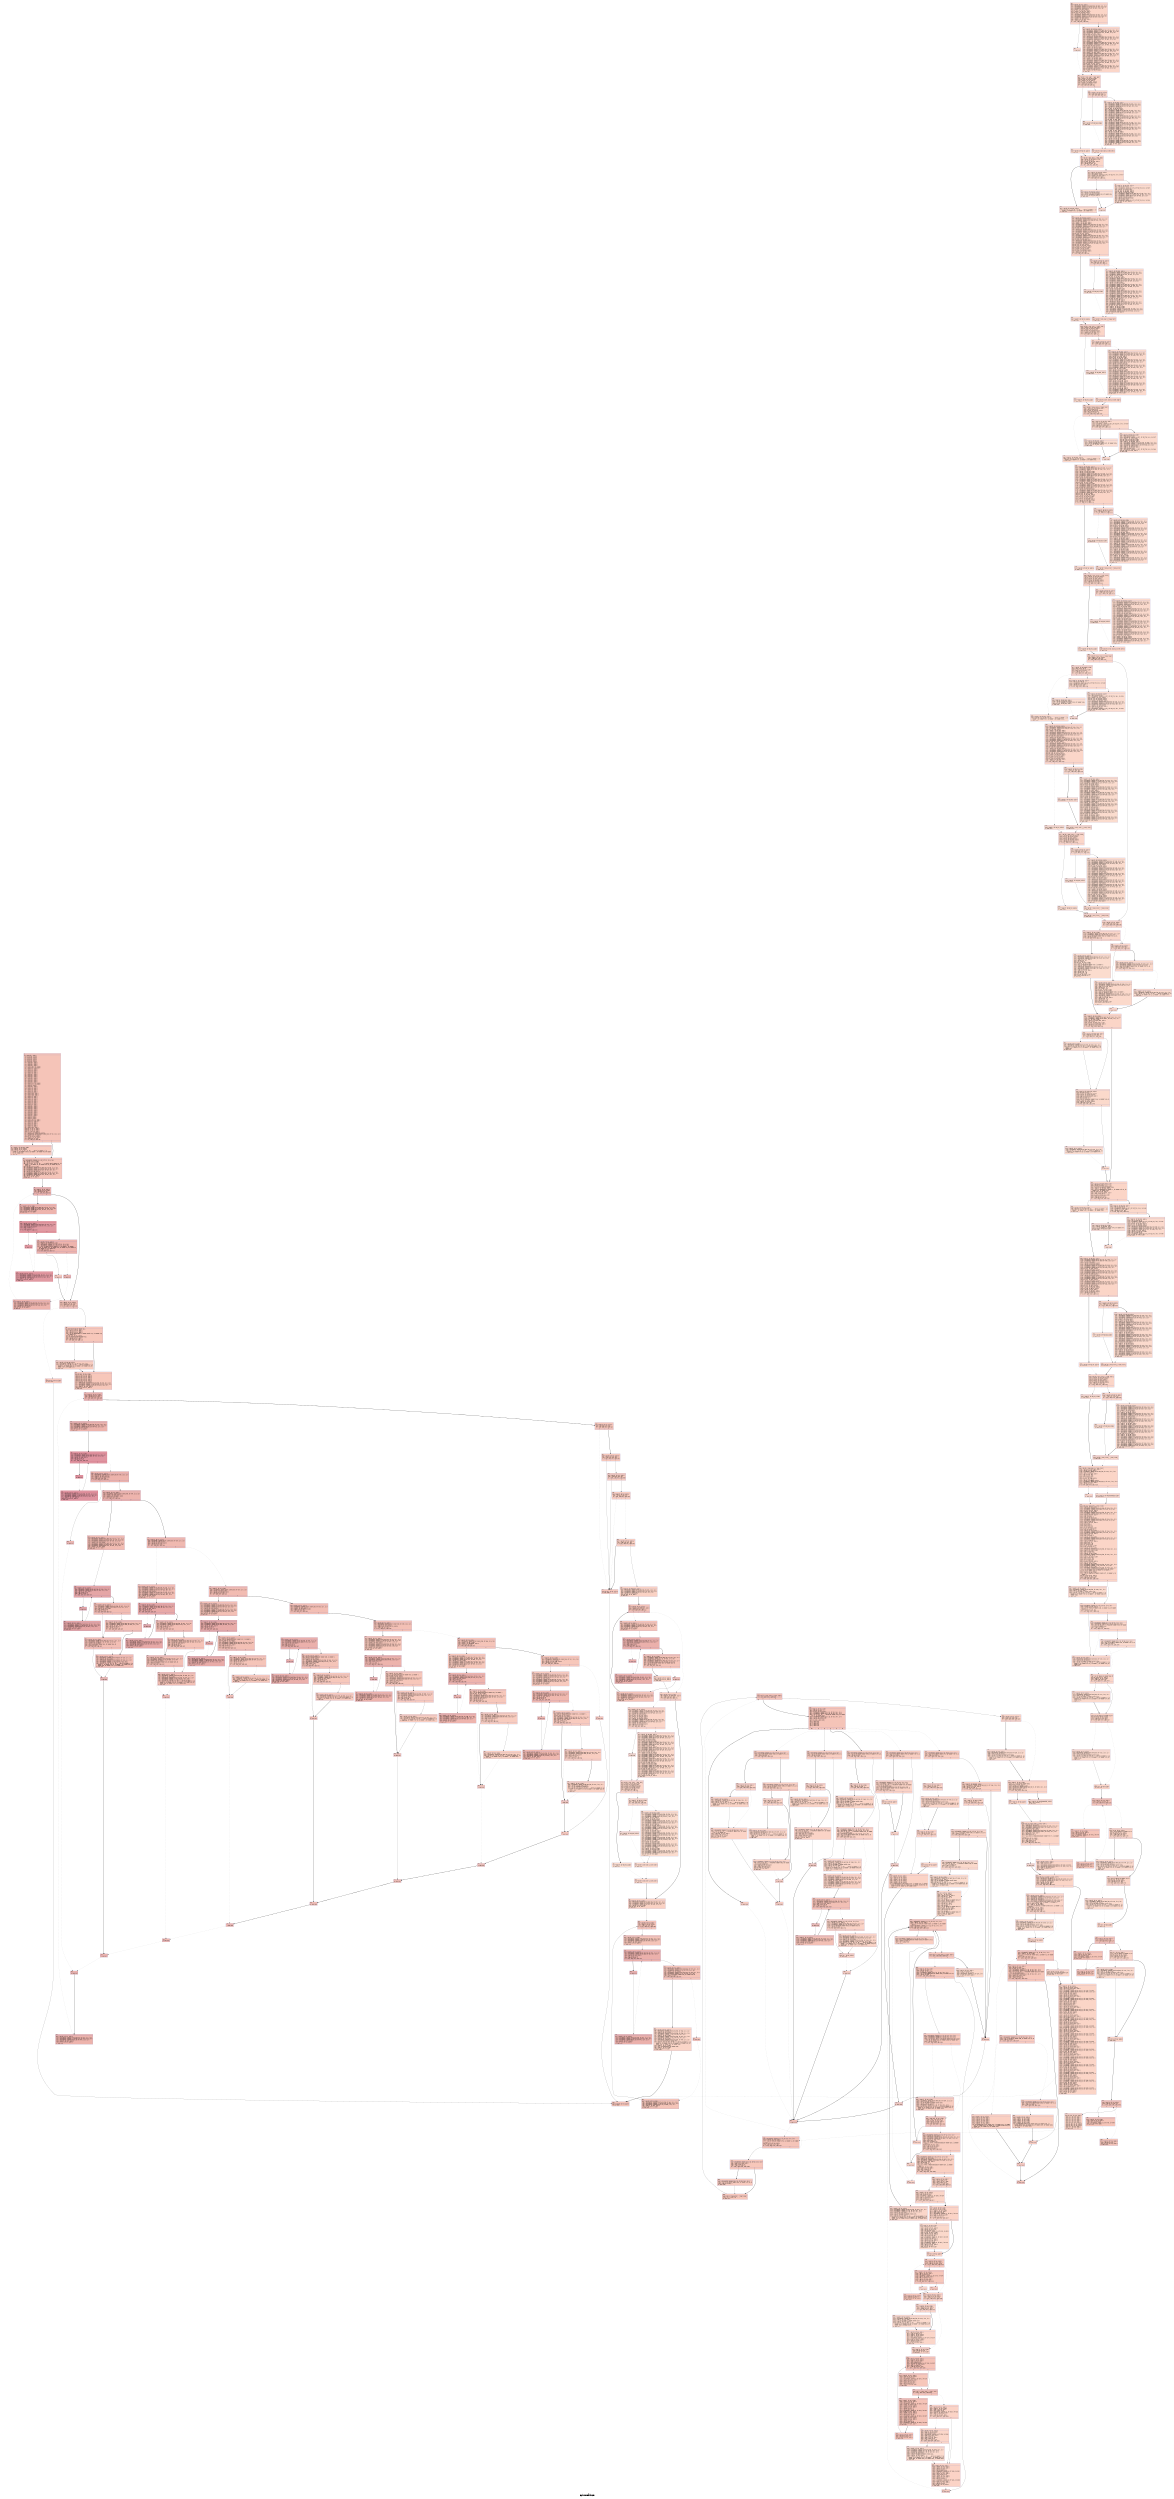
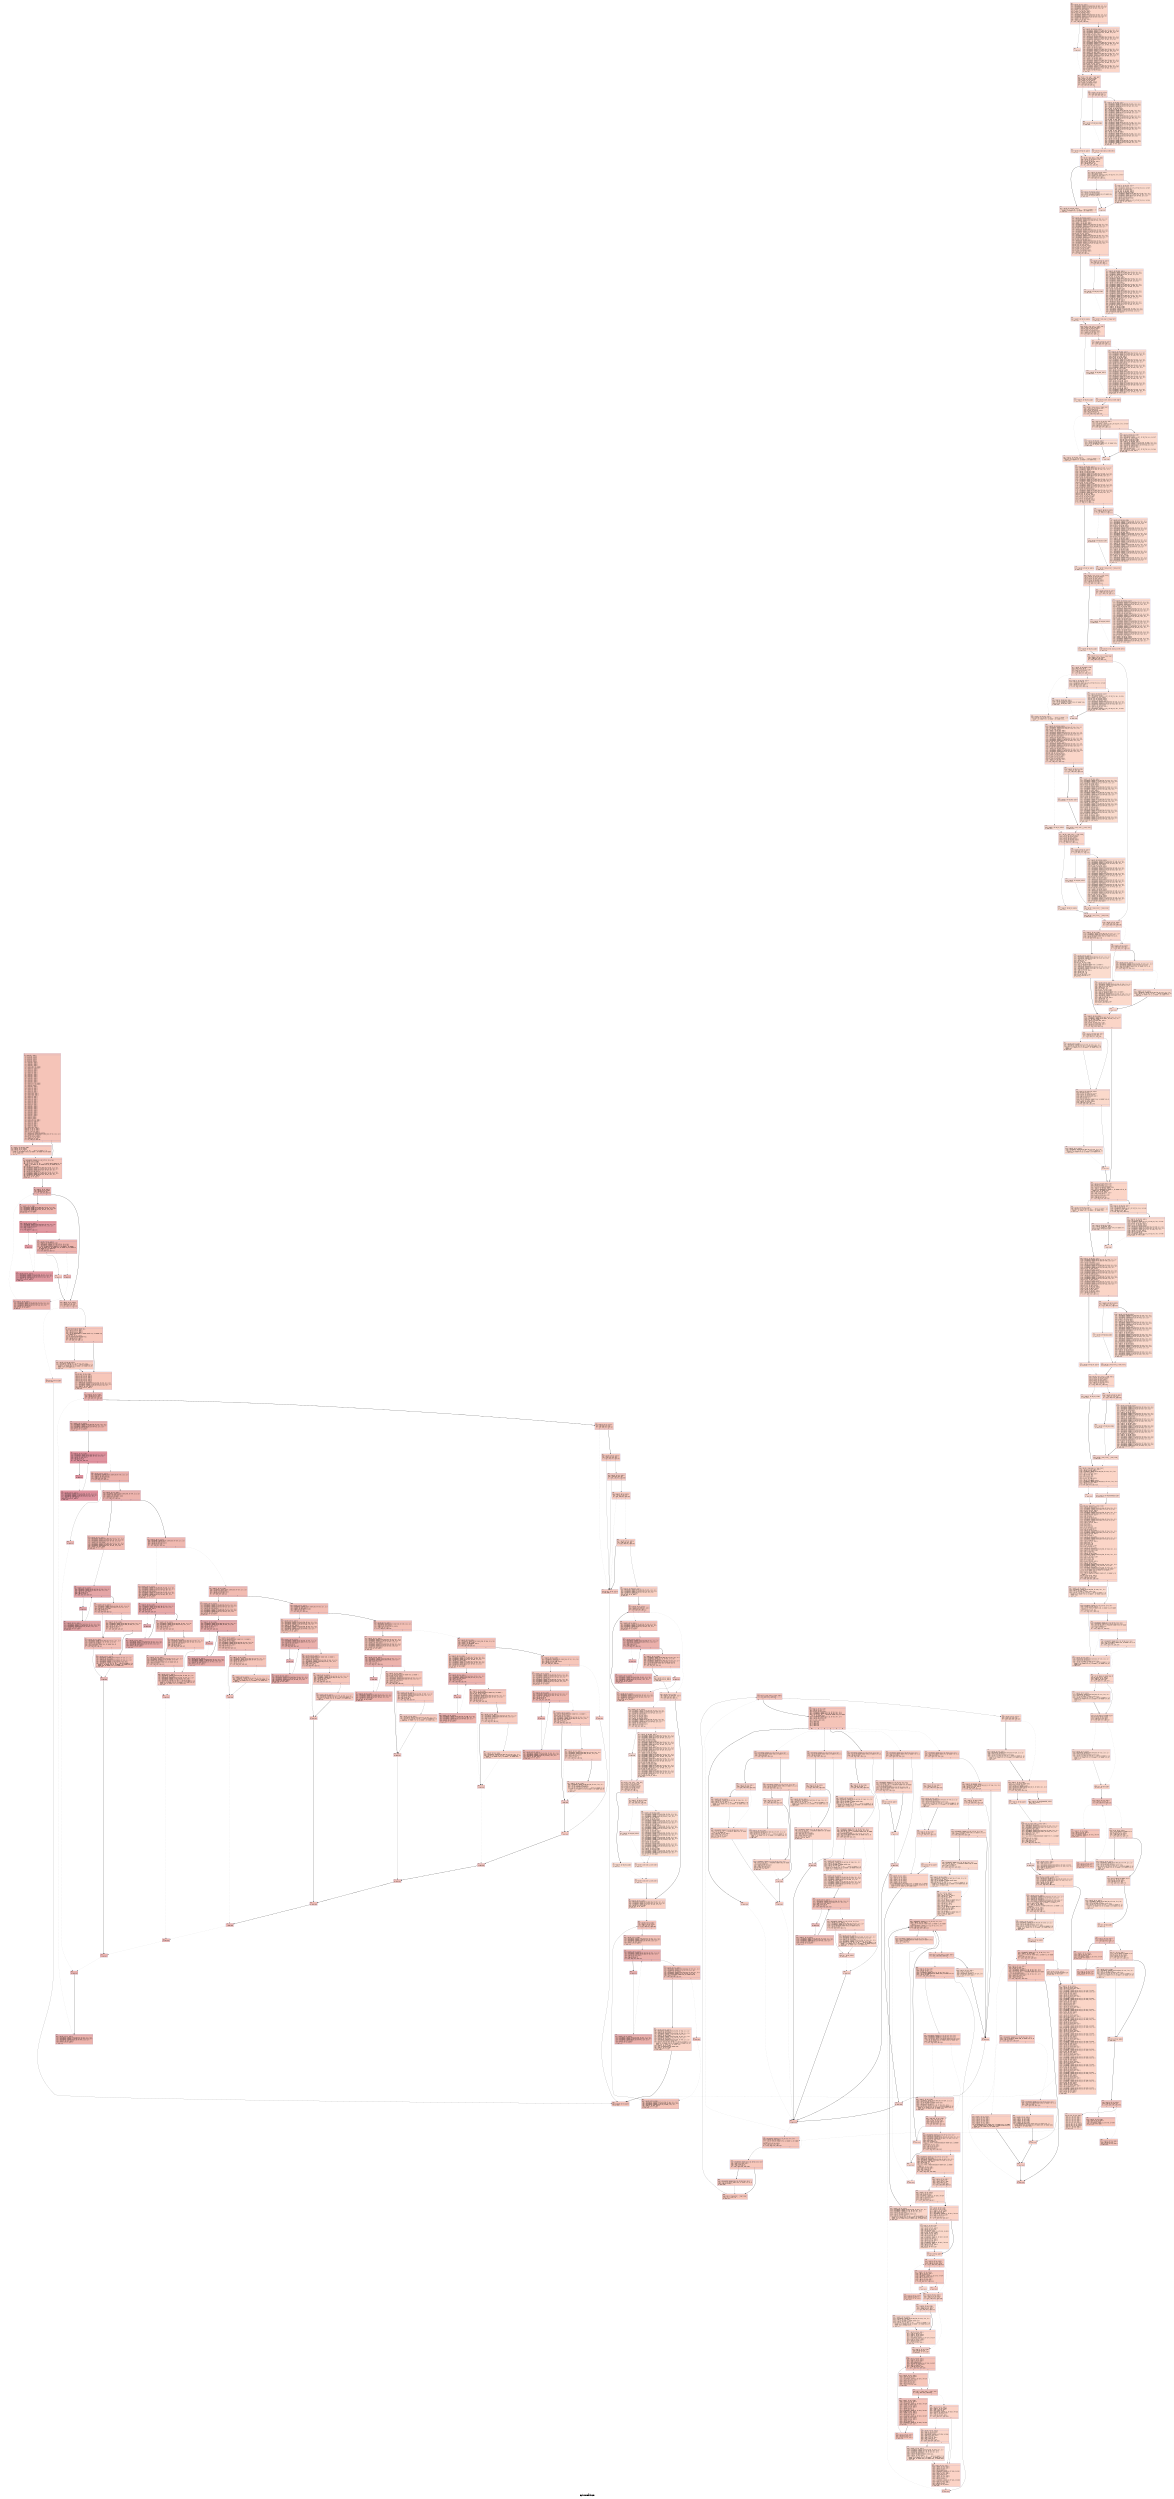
node "363:": added
